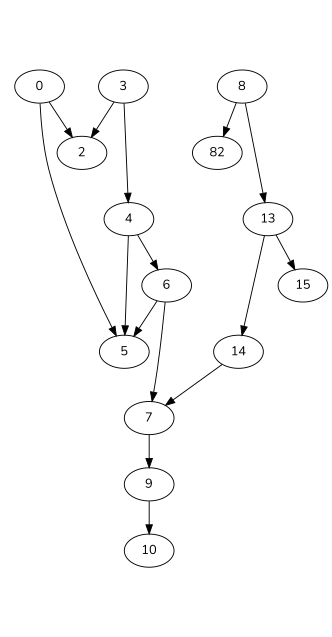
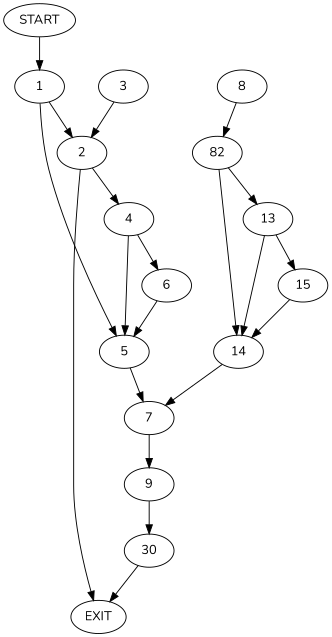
node "START": added
node "0": label "0" -> "1"
edge "3" -> "4": now "2" -> "4"
edge "8" -> "13": now "82" -> "13"
edge "82" -> "14": added
edge "15" -> "14": added
edge "6" -> "7": now "5" -> "7"
node "10": label "10" -> "30"
node "EXIT": added
